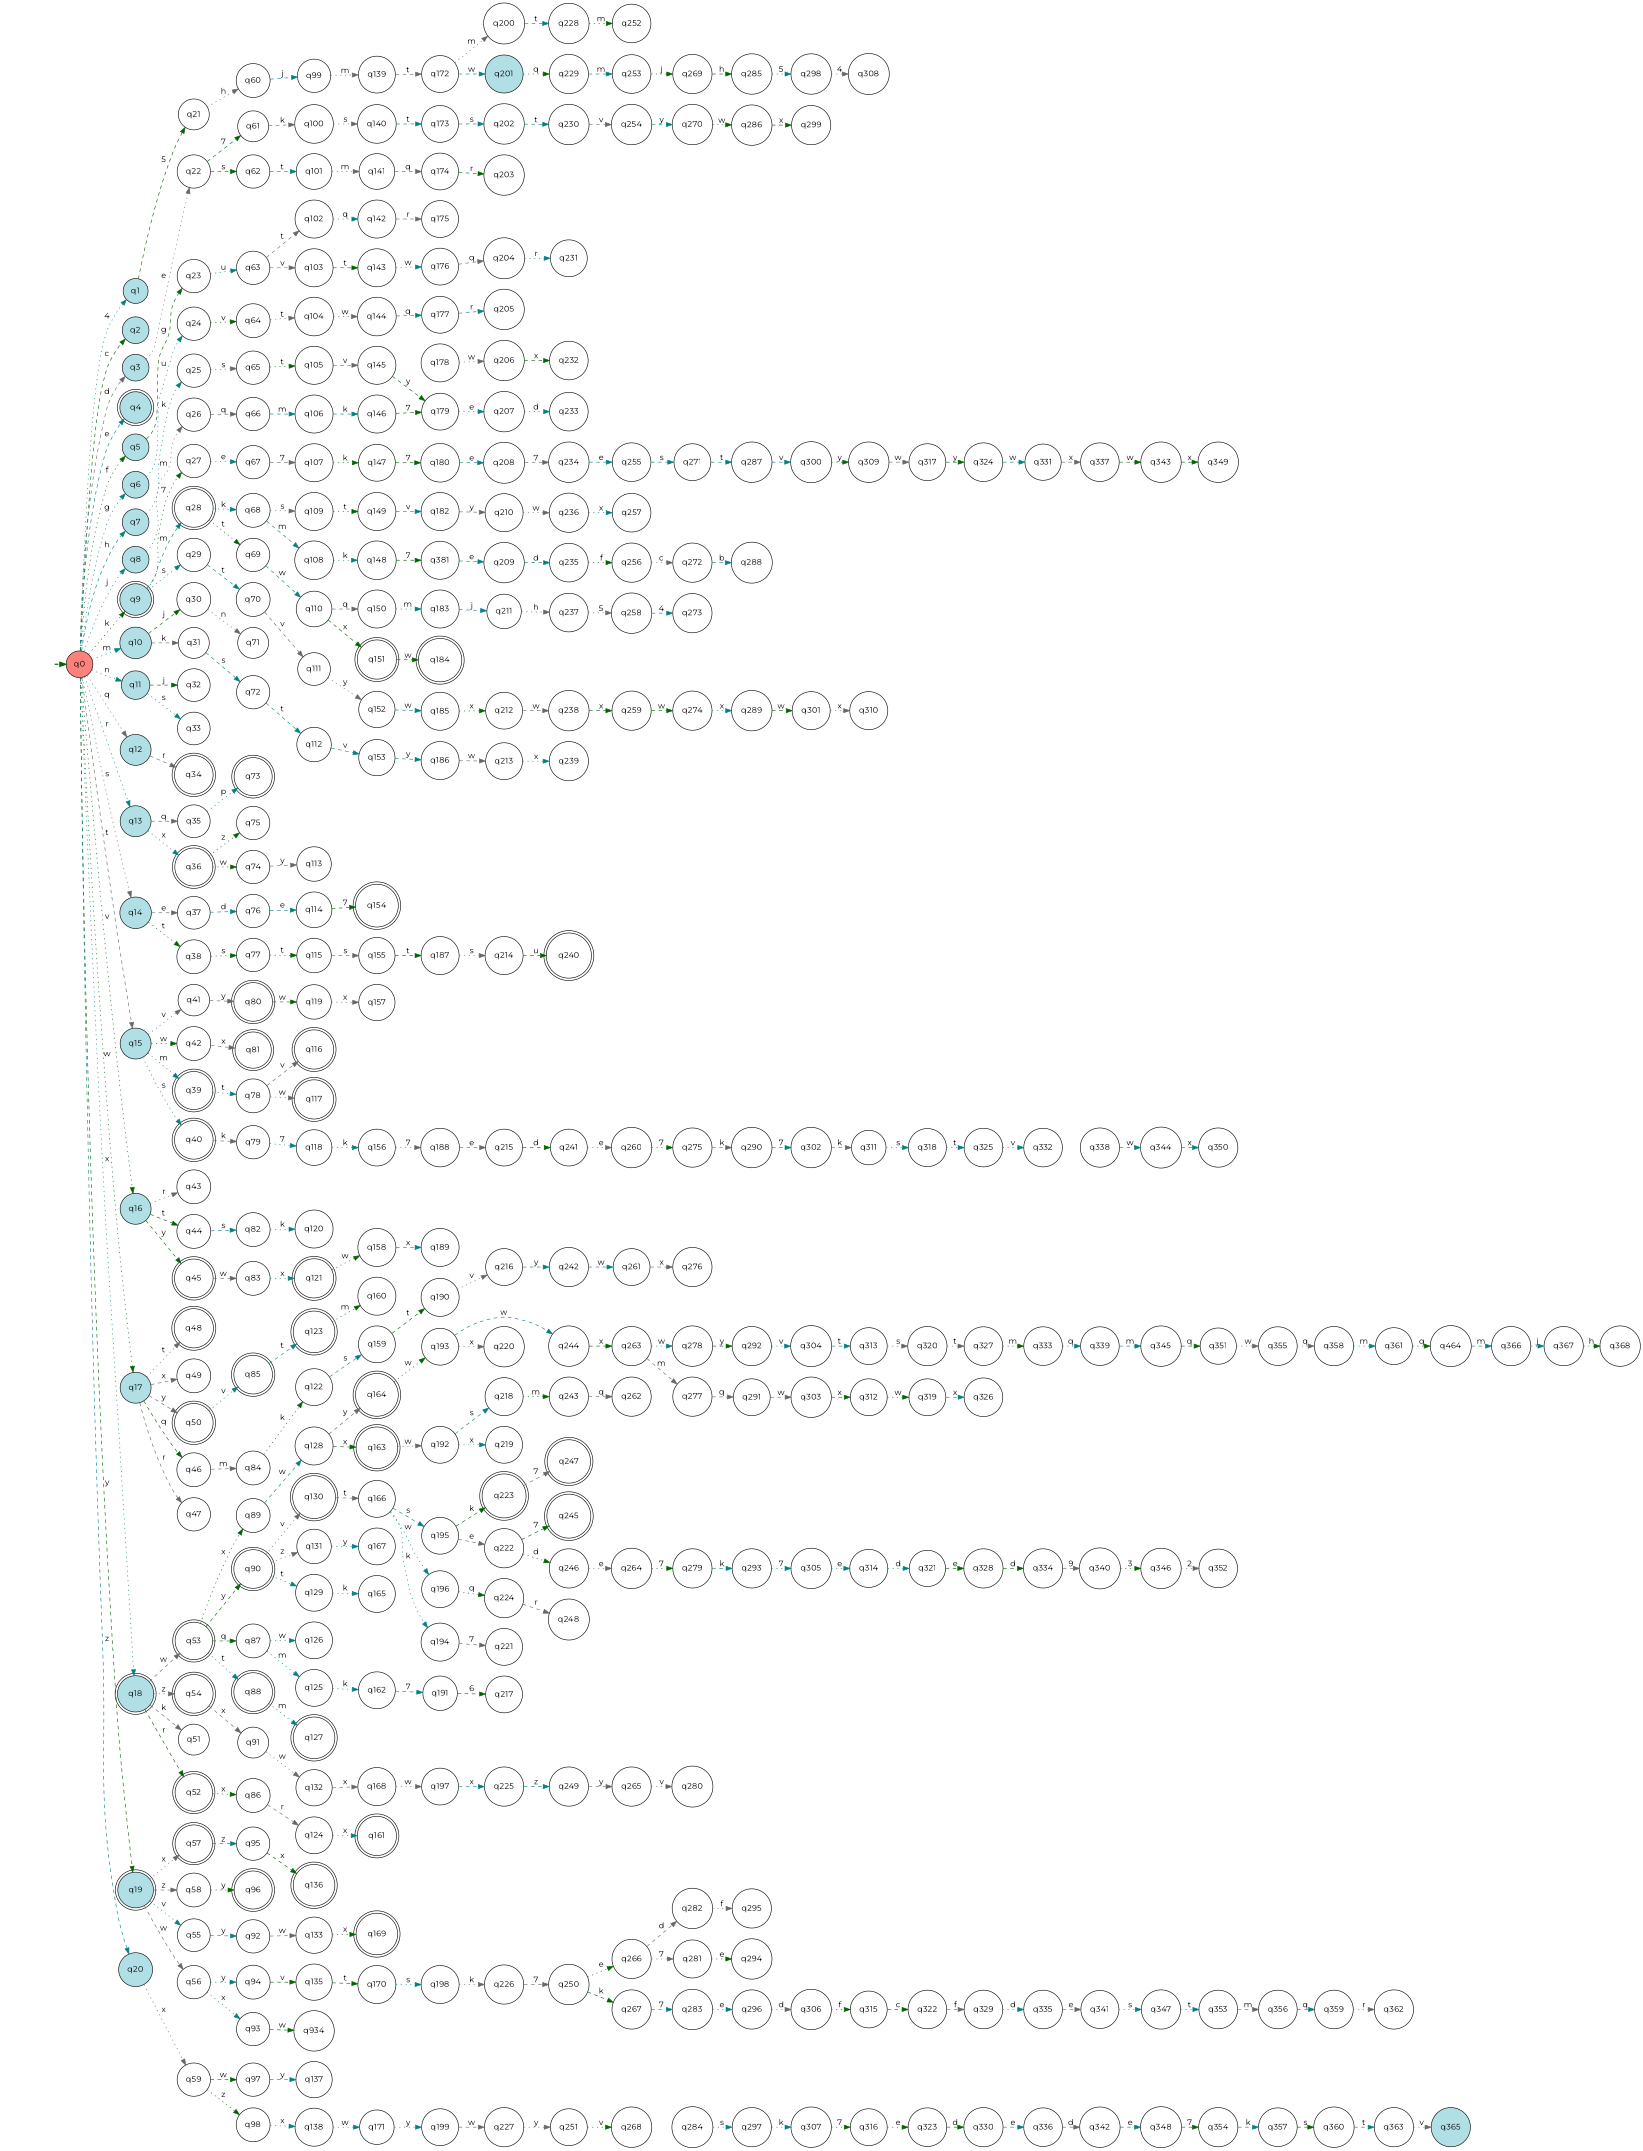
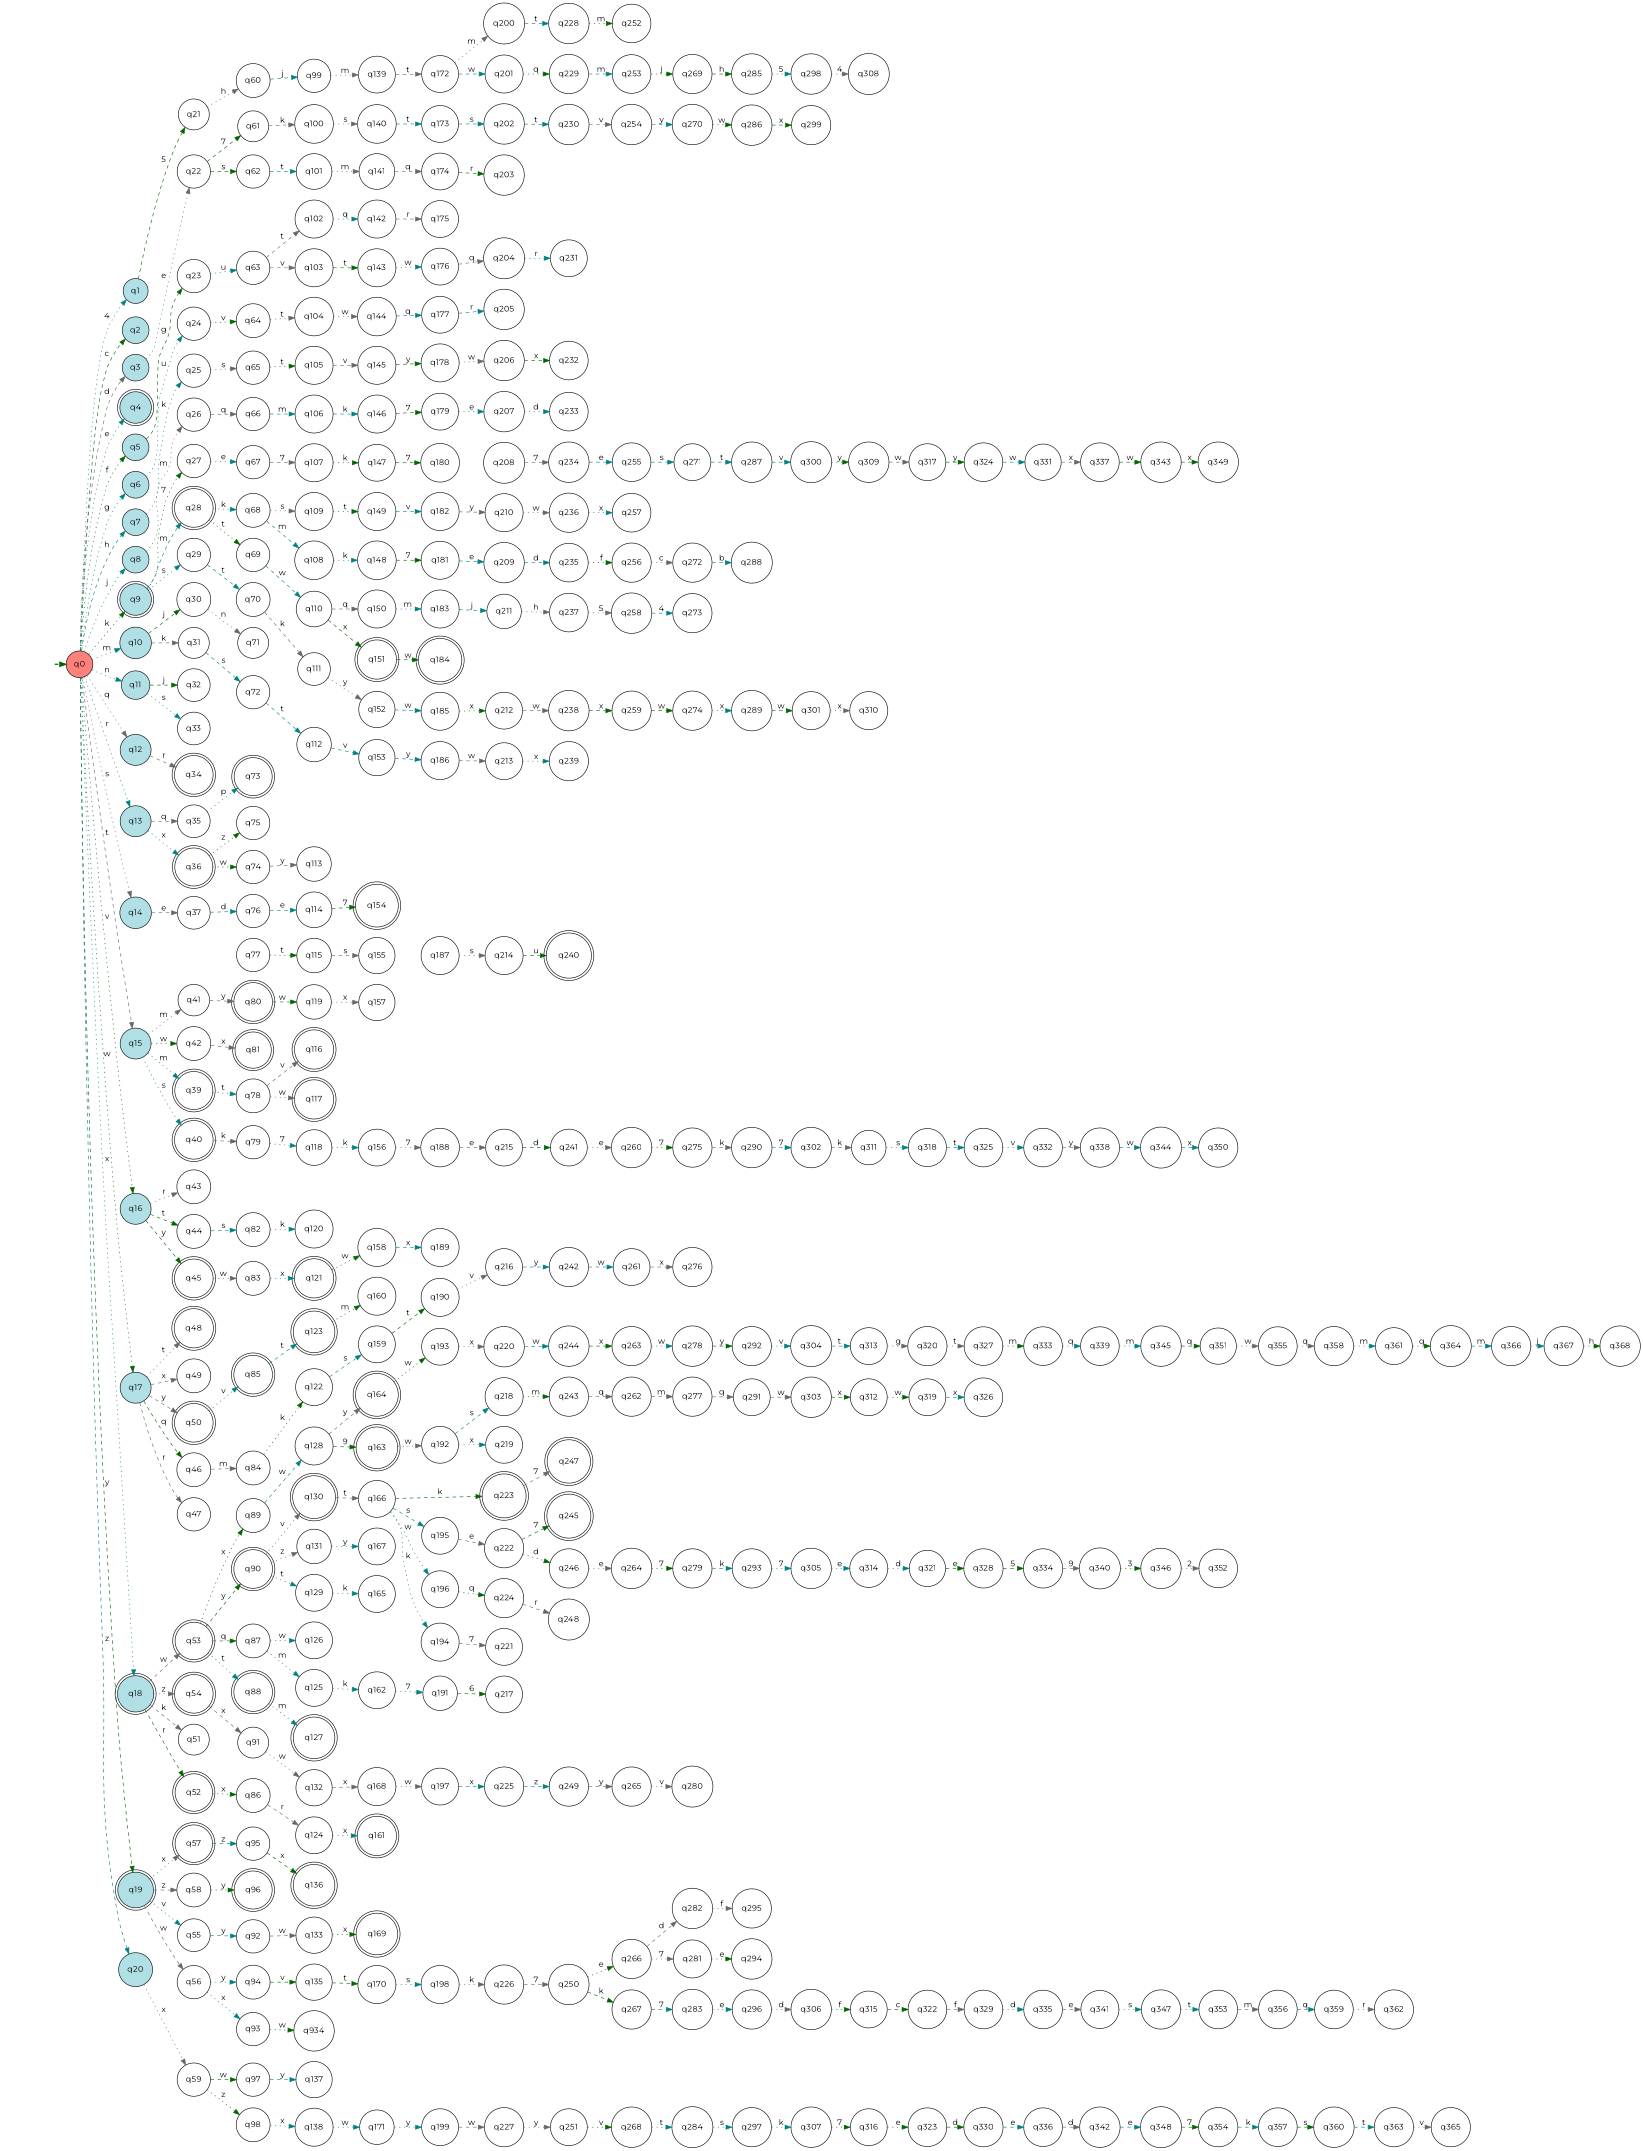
node "q201": fillcolor powderblue -> white
edge "q145" -> "q179": now "q145" -> "q178"
edge "q180" -> "q208": removed, label "e"
edge "q0" -> "q4": style dashed -> dotted
node "q381": label "q381" -> "q181"
edge "q70" -> "q111": label "v" -> "k"
edge "q155" -> "q187": removed, label "t"
node "q38": removed
edge "q15" -> "q41": label "v" -> "m"
edge "q318" -> "q325": style dotted -> dashed
edge "q332" -> "q338": added, label "y"
edge "q45" -> "q83": style dashed -> dotted
edge "q193" -> "q244": now "q220" -> "q244"
edge "q313" -> "q320": label "s" -> "g"
edge "q339" -> "q345": style dashed -> dotted
node "q464": label "q464" -> "q364"
edge "q263" -> "q277": now "q262" -> "q277"
edge "q128" -> "q163": label "x" -> "9"
edge "q195" -> "q223": now "q166" -> "q223"
edge "q328" -> "q334": label "d" -> "5"
edge "q162" -> "q191": style dashed -> dotted
edge "q93" -> "q934": style dashed -> dotted
edge "q268" -> "q284": added, label "t"
node "q365": fillcolor powderblue -> white
